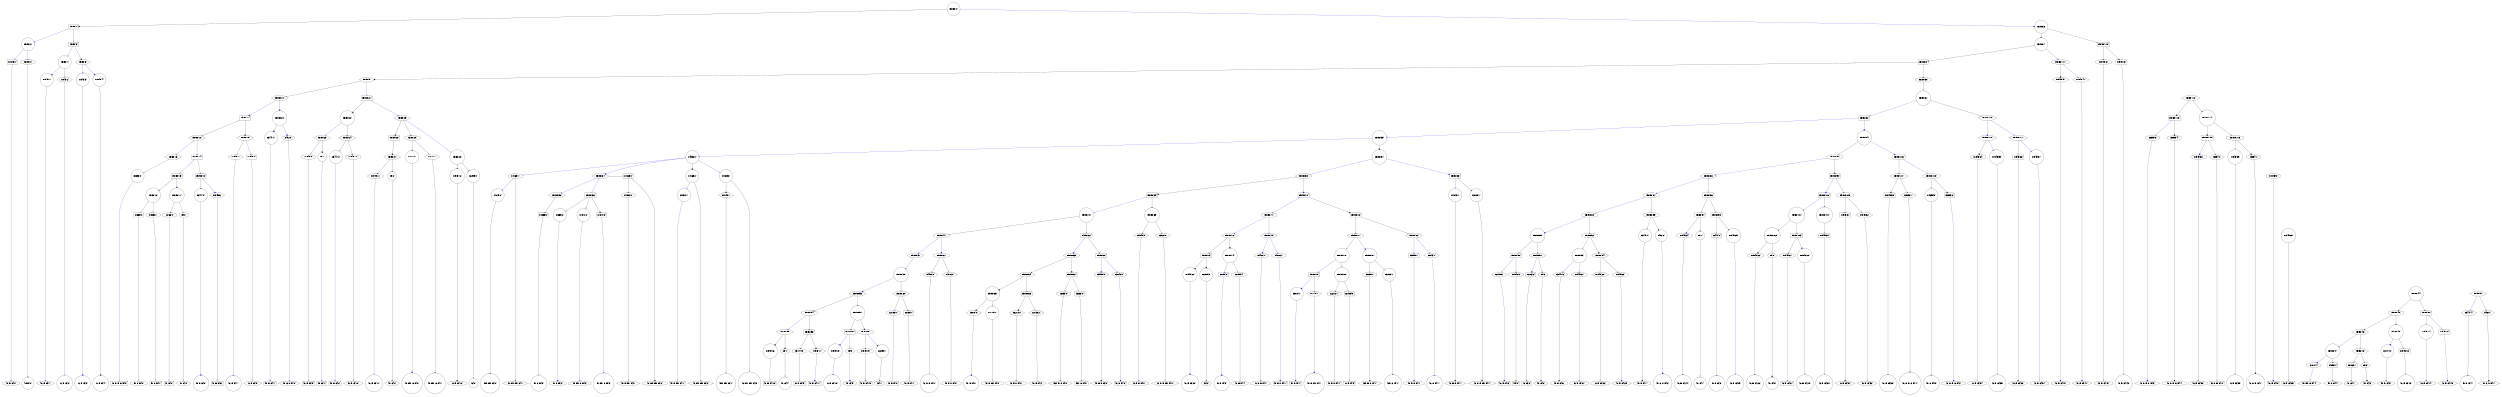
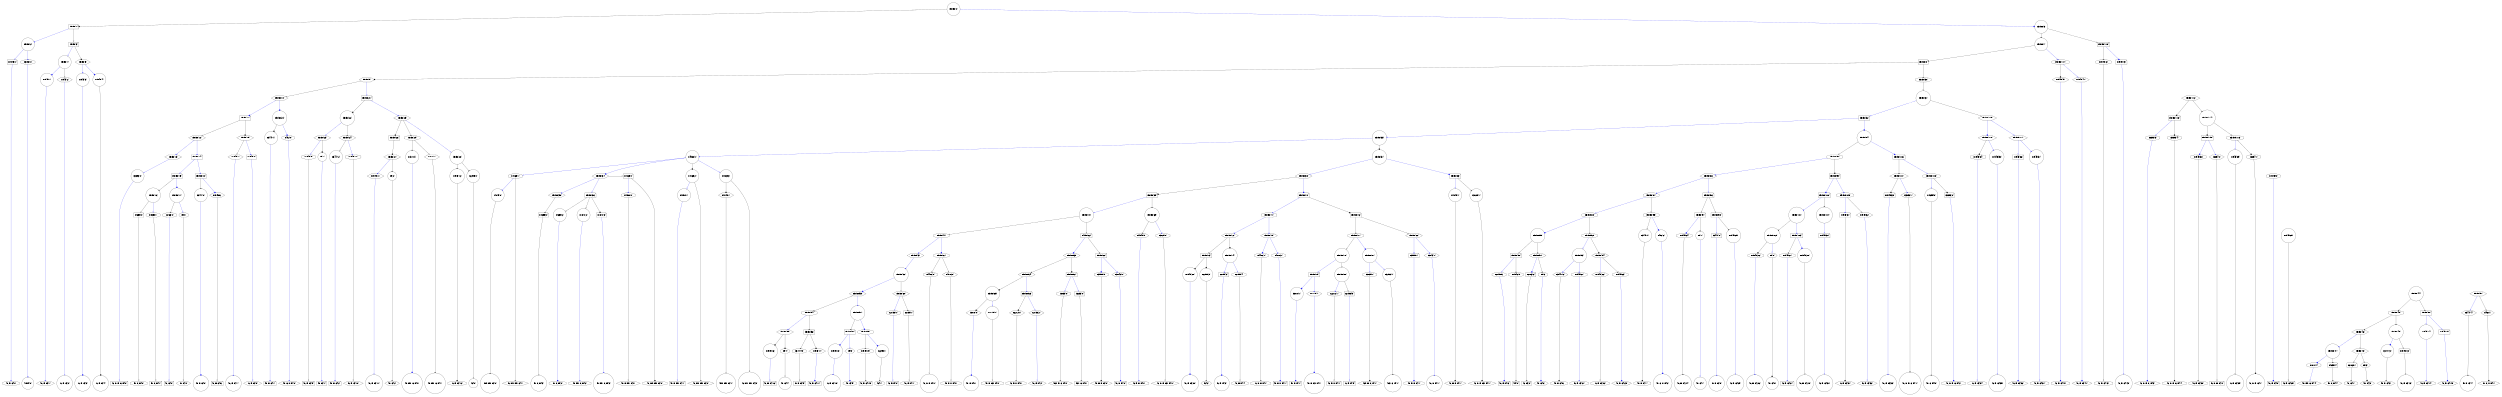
node "L1870(0)": label "L1870(0)" -> "L1370(0)"
